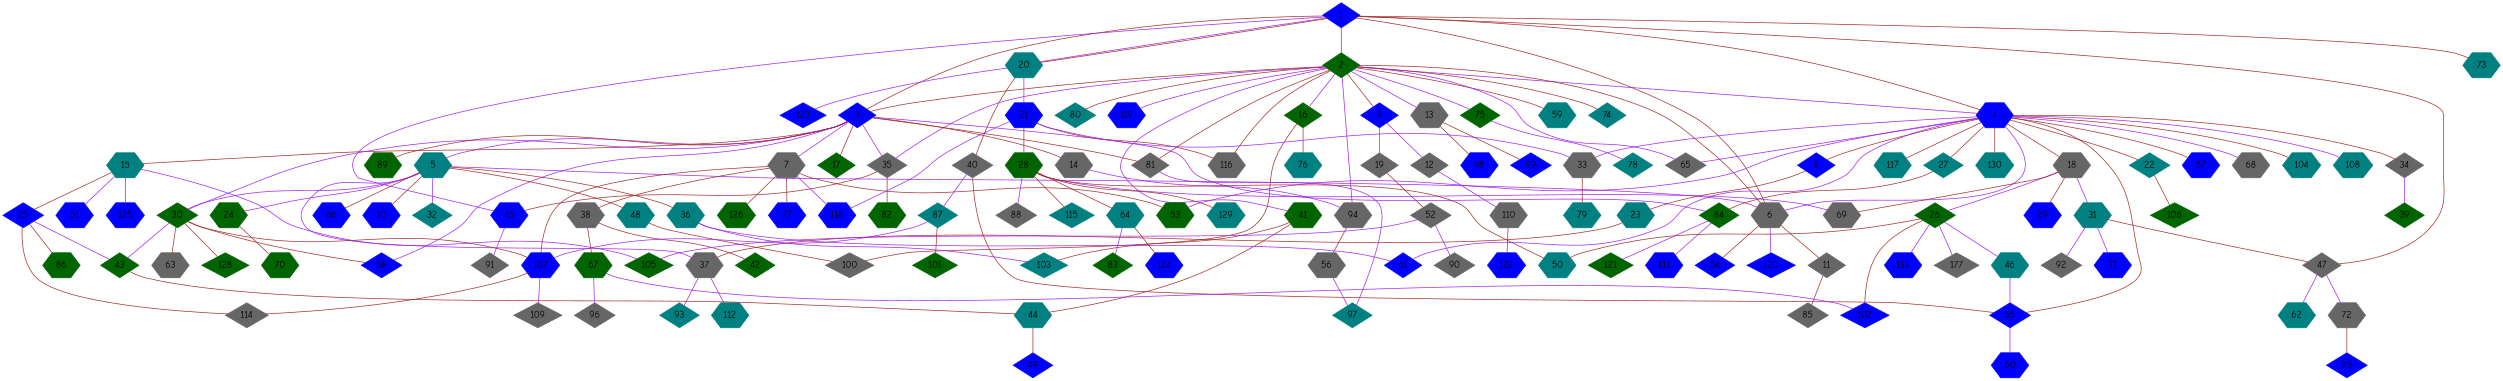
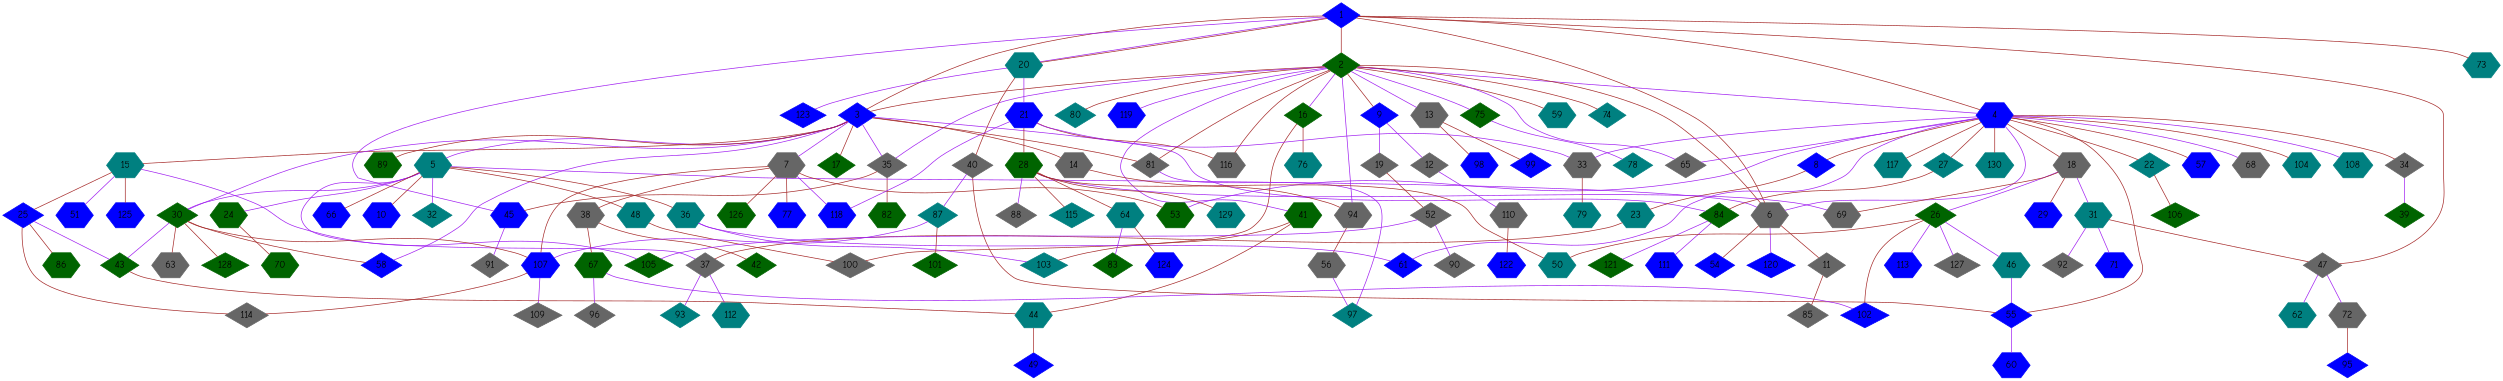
edge "14" -- "94": color purple -> brown
node "37": shape hexagon -> diamond
node "177": label "177" -> "127"
